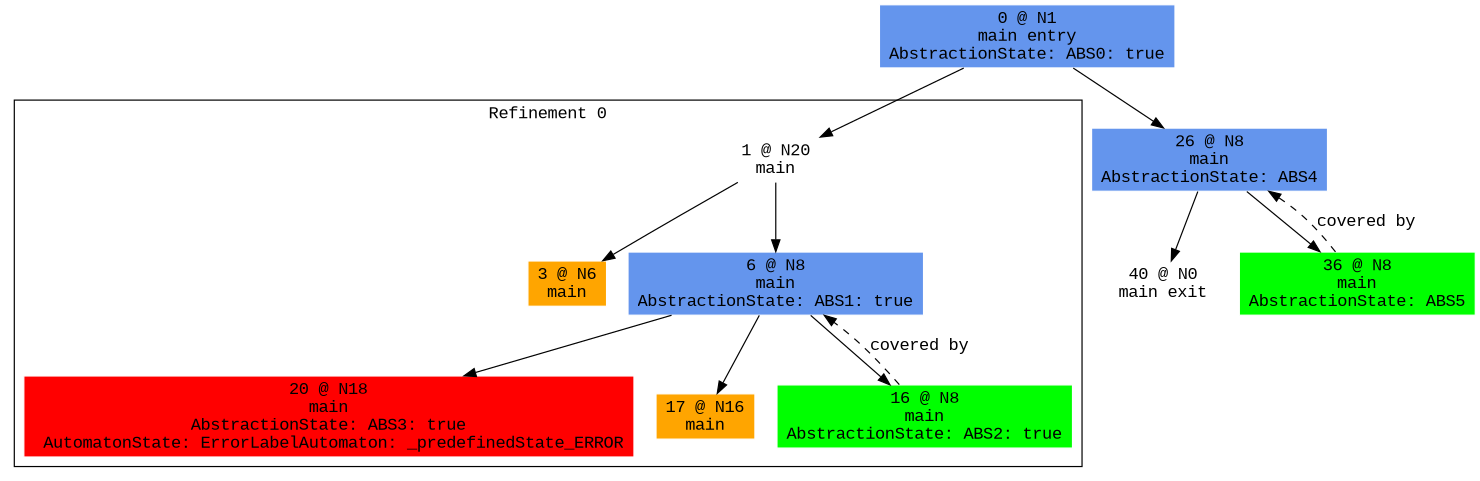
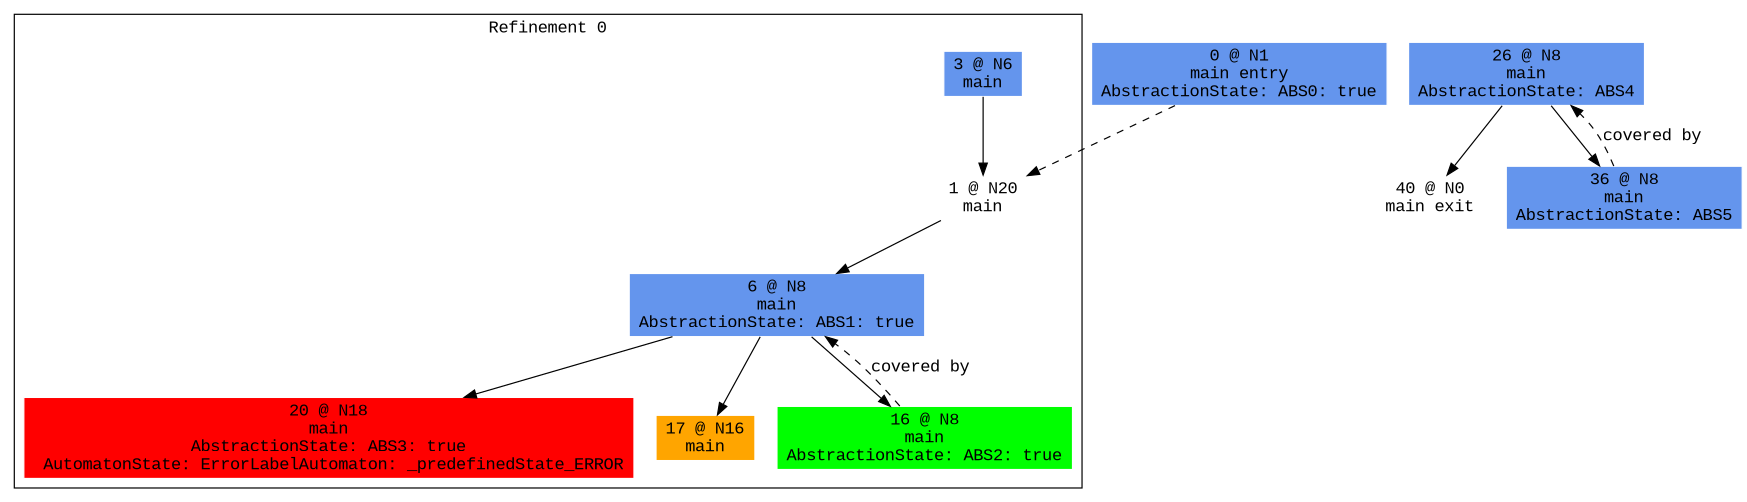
edge "0 @ N1 main entry AbstractionState: ABS0: true" -> "1 @ N20 main": style solid -> dashed
edge "0 @ N1 main entry AbstractionState: ABS0: true" -> "26 @ N8 main AbstractionState: ABS4": removed
edge "1 @ N20 main" -> "3 @ N6 main": reversed
node "3 @ N6 main": fillcolor orange -> cornflowerblue
node "36 @ N8 main AbstractionState: ABS5": fillcolor green -> cornflowerblue
